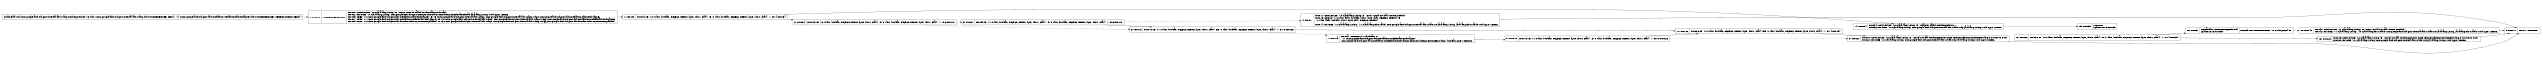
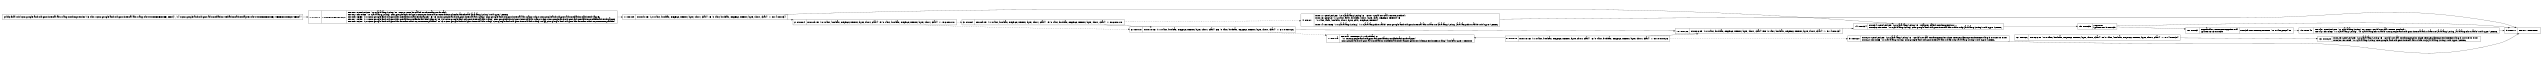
edge "12: 0x002c" -> "18: 0x003f": now "15: 0x0039" -> "18: 0x003f"
edge "10: 0x0026" -> "9: 0x0020": now "10: 0x0026" -> "14: 0x0034"
edge "13: 0x002e" -> "5: 0x0017": now "15: 0x0039" -> "5: 0x0017"
edge "7: 0x001a" -> "8: 0x001e": reversed
